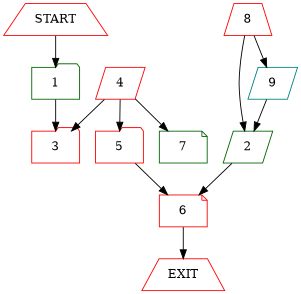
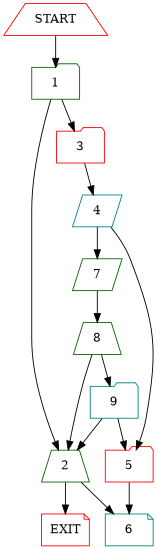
node "8": color red -> darkgreen
node "4": color red -> teal
node "9": shape parallelogram -> folder
edge "4" -> "3": reversed
node "7": shape note -> parallelogram
node "2": shape parallelogram -> trapezium
node "6": color red -> teal
edge "6" -> "EXIT": now "2" -> "EXIT"
edge "1" -> "2": added
node "EXIT": shape trapezium -> note
edge "7" -> "8": added
edge "9" -> "5": added
